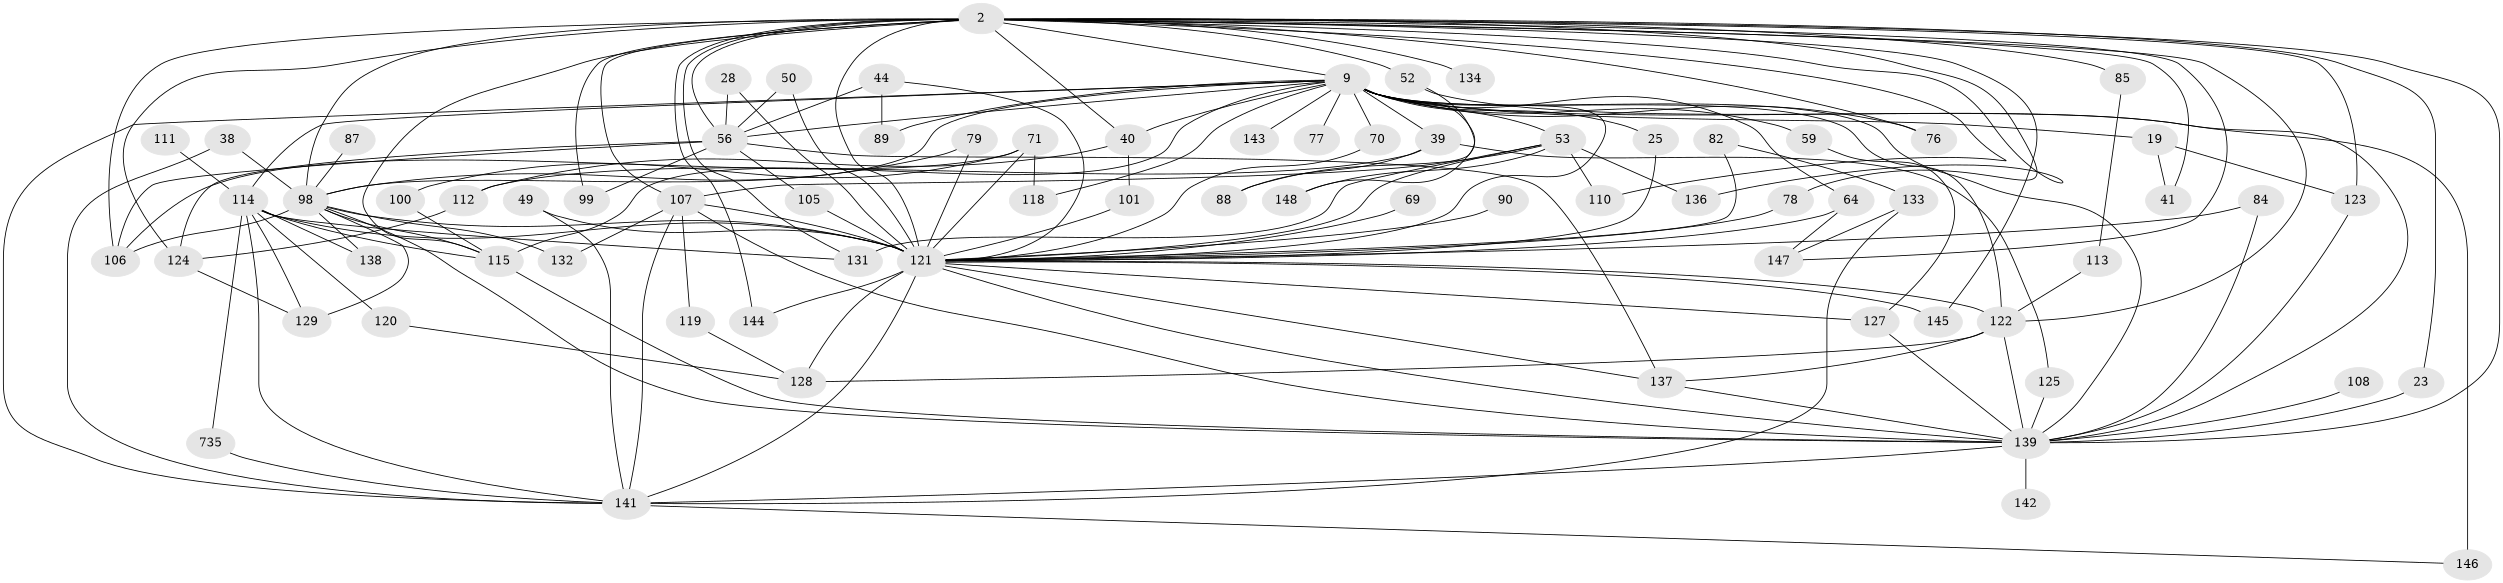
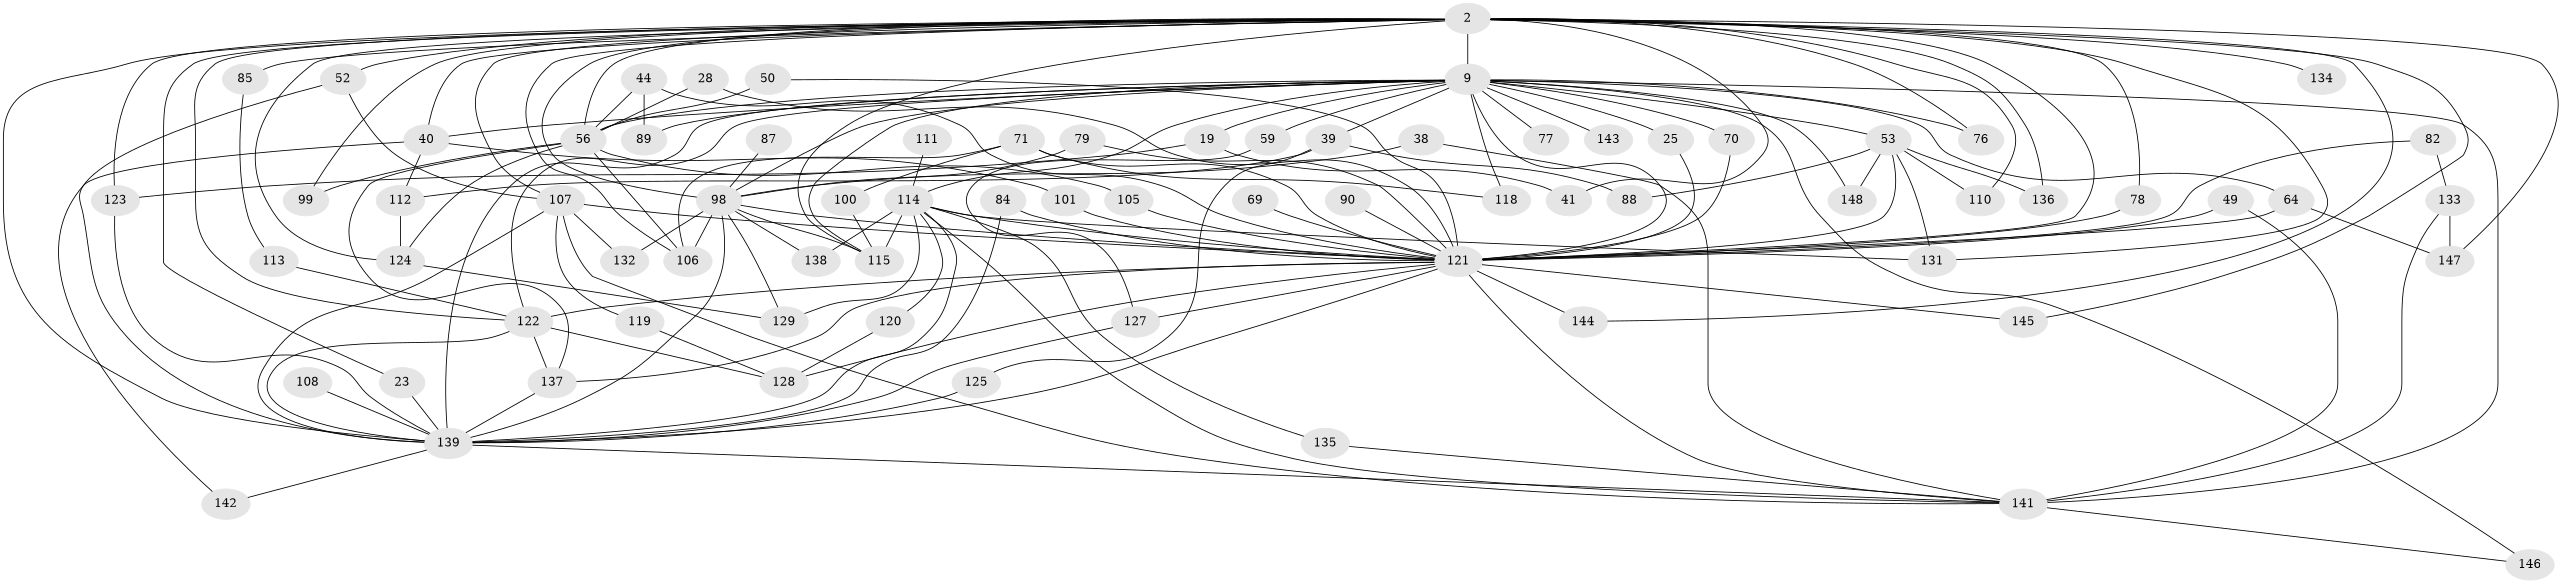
edge "40" -- "142": added
edge "115" -- "139": now "114" -- "139"
node "735": label "735" -> "135"
